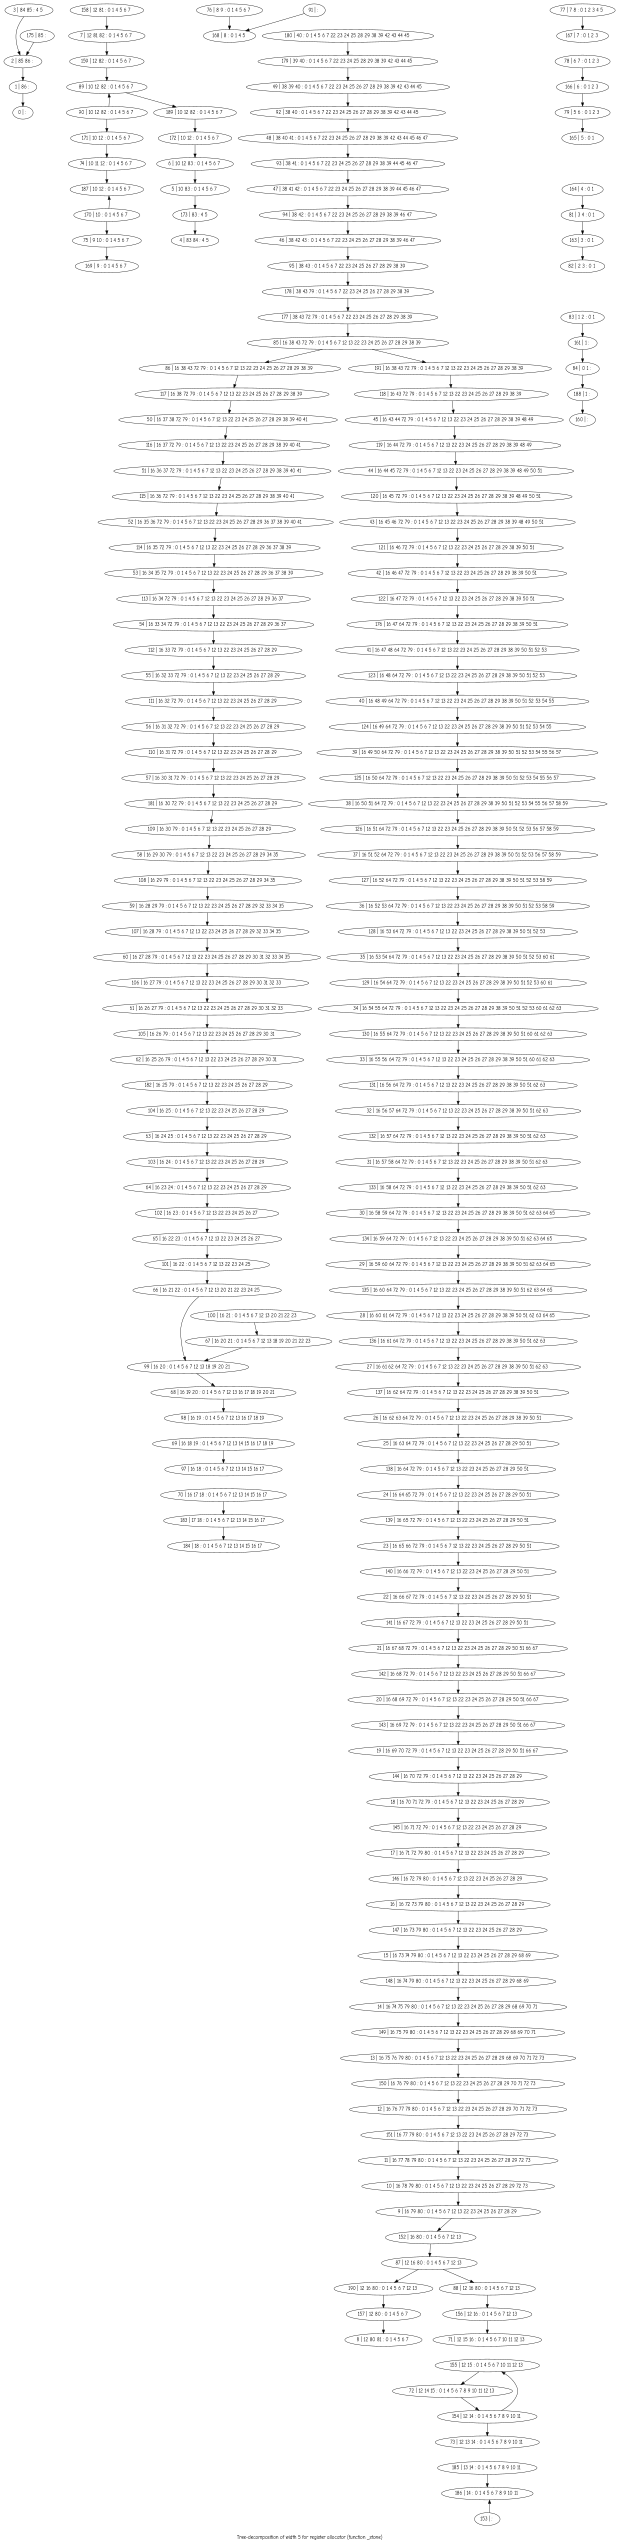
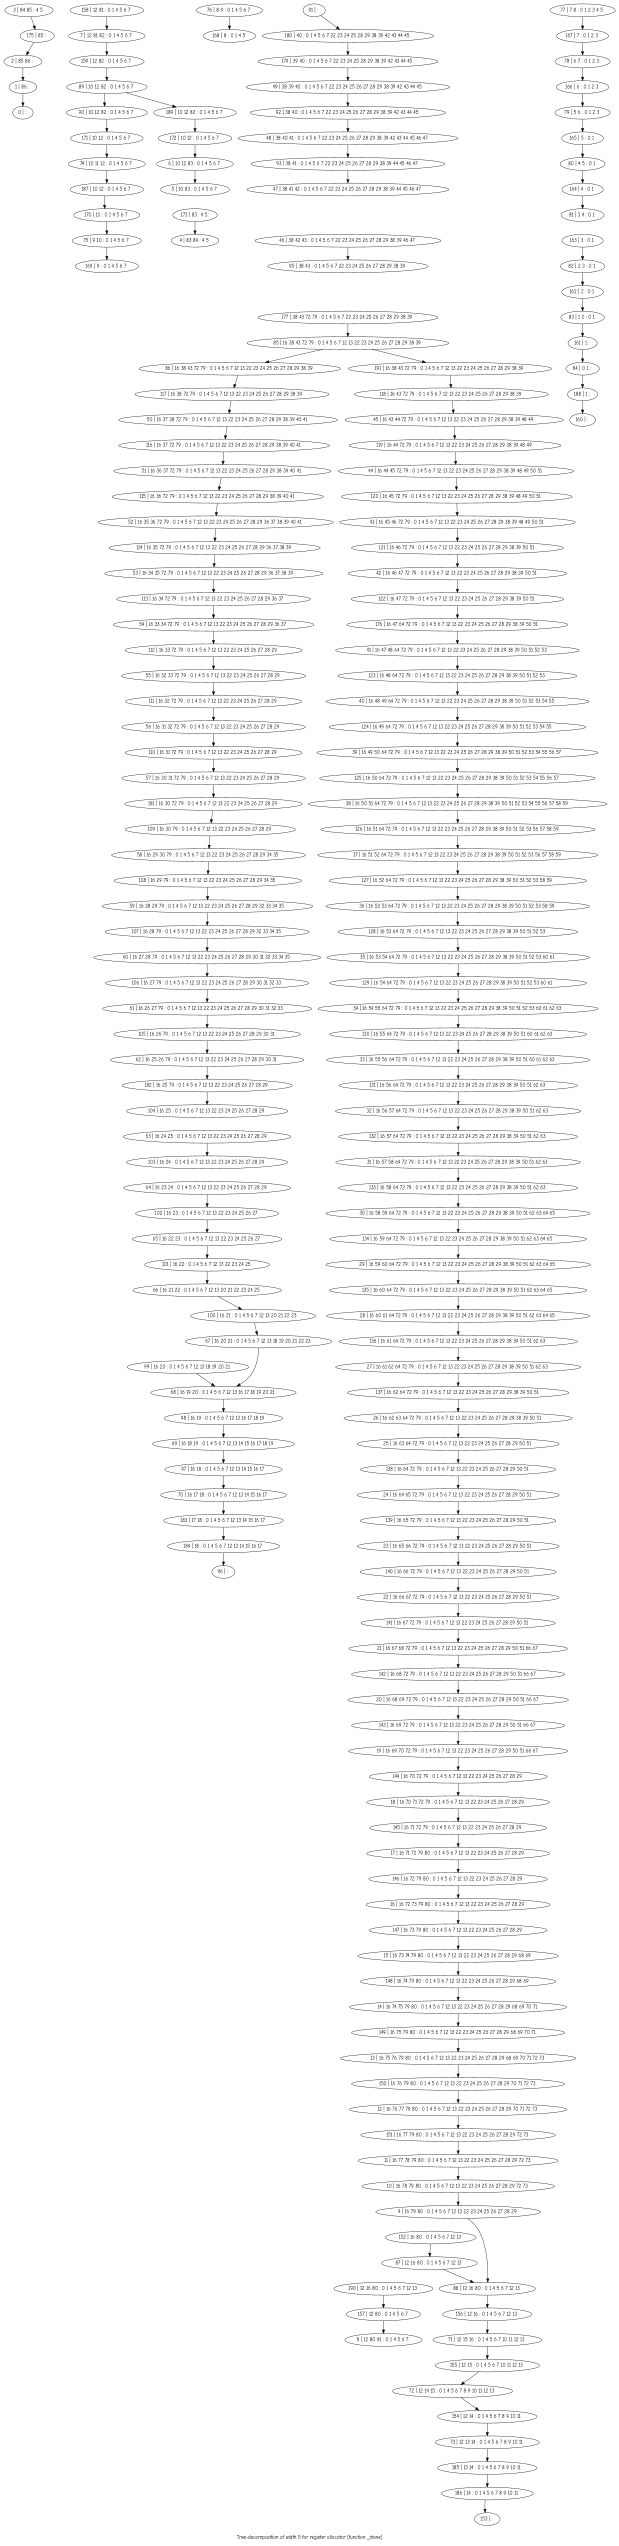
edge "91 | :" -> "168 | 8 : 0 1 4 5": now "91 | :" -> "180 | 40 : 0 1 4 5 6 7 22 23 24 25 28 29 38 39 42 43 44 45"
edge "3 | 84 85 : 4 5" -> "2 | 85 86 :": now "3 | 84 85 : 4 5" -> "175 | 85 :"
edge "167 | 7 : 0 1 2 3" -> "78 | 6 7 : 0 1 2 3": added
edge "90 | 10 12 82 : 0 1 4 5 6 7" -> "89 | 10 12 82 : 0 1 4 5 6 7": reversed
node "80 | 4 5 : 0 1": added
edge "5 | 10 83 : 0 1 4 5 6 7" -> "173 | 83 : 4 5": removed
edge "170 | 10 : 0 1 4 5 6 7" -> "187 | 10 12 : 0 1 4 5 6 7": reversed
node "94 | 38 42 : 0 1 4 5 6 7 22 23 24 25 26 27 28 29 38 39 46 47": removed
edge "81 | 3 4 : 0 1" -> "163 | 3 : 0 1": removed
node "178 | 38 43 79 : 0 1 4 5 6 7 22 23 24 25 26 27 28 29 38 39": removed
node "162 | 2 : 0 1": added
edge "104 | 16 25 : 0 1 4 5 6 7 12 13 22 23 24 25 26 27 28 29" -> "63 | 16 24 25 : 0 1 4 5 6 7 12 13 22 23 24 25 26 27 28 29": removed
edge "103 | 16 24 : 0 1 4 5 6 7 12 13 22 23 24 25 26 27 28 29" -> "64 | 16 23 24 : 0 1 4 5 6 7 12 13 22 23 24 25 26 27 28 29": removed
edge "66 | 16 21 22 : 0 1 4 5 6 7 12 13 20 21 22 23 24 25" -> "99 | 16 20 : 0 1 4 5 6 7 12 13 18 19 20 21": now "66 | 16 21 22 : 0 1 4 5 6 7 12 13 20 21 22 23 24 25" -> "100 | 16 21 : 0 1 4 5 6 7 12 13 20 21 22 23"
edge "67 | 16 20 21 : 0 1 4 5 6 7 12 13 18 19 20 21 22 23" -> "99 | 16 20 : 0 1 4 5 6 7 12 13 18 19 20 21": now "67 | 16 20 21 : 0 1 4 5 6 7 12 13 18 19 20 21 22 23" -> "68 | 16 19 20 : 0 1 4 5 6 7 12 13 16 17 18 19 20 21"
edge "98 | 16 19 : 0 1 4 5 6 7 12 13 16 17 18 19" -> "69 | 16 18 19 : 0 1 4 5 6 7 12 13 14 15 16 17 18 19": added
edge "97 | 16 18 : 0 1 4 5 6 7 12 13 14 15 16 17" -> "70 | 16 17 18 : 0 1 4 5 6 7 12 13 14 15 16 17": added
node "96 | :": added
edge "9 | 16 79 80 : 0 1 4 5 6 7 12 13 22 23 24 25 26 27 28 29" -> "152 | 16 80 : 0 1 4 5 6 7 12 13": now "9 | 16 79 80 : 0 1 4 5 6 7 12 13 22 23 24 25 26 27 28 29" -> "88 | 12 16 80 : 0 1 4 5 6 7 12 13"
edge "87 | 12 16 80 : 0 1 4 5 6 7 12 13" -> "190 | 12 16 80 : 0 1 4 5 6 7 12 13": removed
edge "154 | 12 14 : 0 1 4 5 6 7 8 9 10 11" -> "155 | 12 15 : 0 1 4 5 6 7 10 11 12 13": now "71 | 12 15 16 : 0 1 4 5 6 7 10 11 12 13" -> "155 | 12 15 : 0 1 4 5 6 7 10 11 12 13"
edge "73 | 12 13 14 : 0 1 4 5 6 7 8 9 10 11" -> "185 | 13 14 : 0 1 4 5 6 7 8 9 10 11": added
edge "153 | :" -> "186 | 14 : 0 1 4 5 6 7 8 9 10 11": reversed
